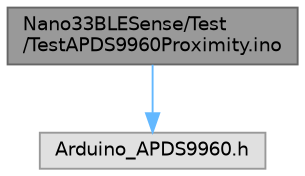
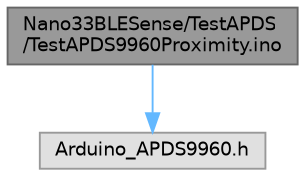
node "Nano33BLESense/Test /TestAPDS9960Proximity.ino": label "Nano33BLESense/Test /TestAPDS9960Proximity.ino" -> "Nano33BLESense/TestAPDS /TestAPDS9960Proximity.ino"
